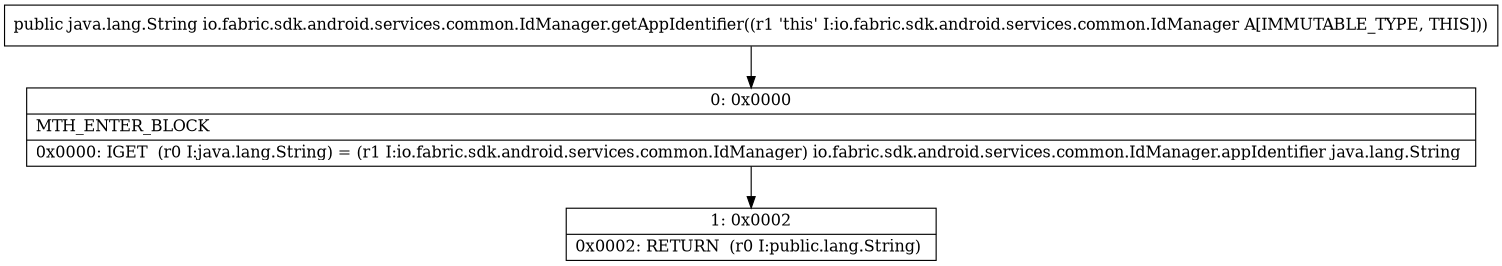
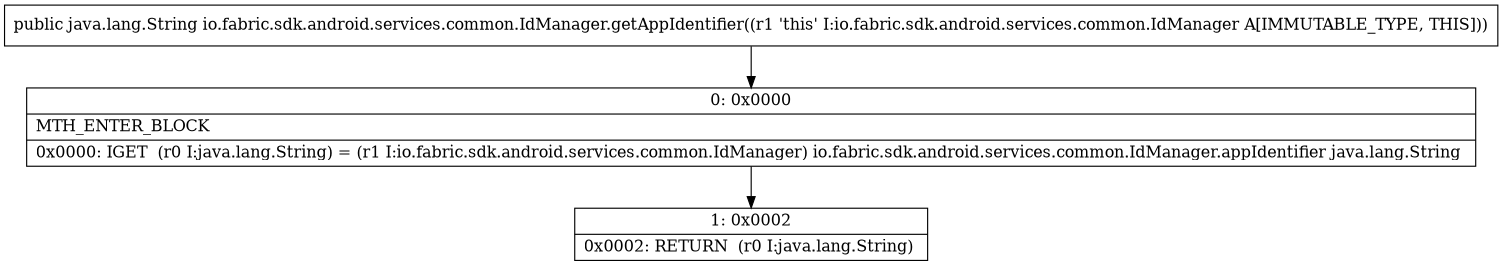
node "1: 0x0002": text "0x0002: RETURN  (r0 I:public.lang.String)" -> "0x0002: RETURN  (r0 I:java.lang.String)"
